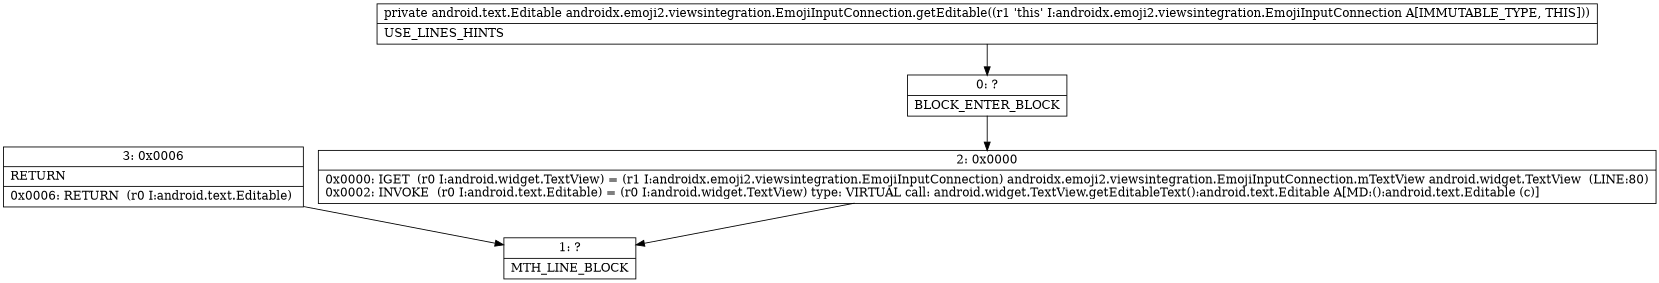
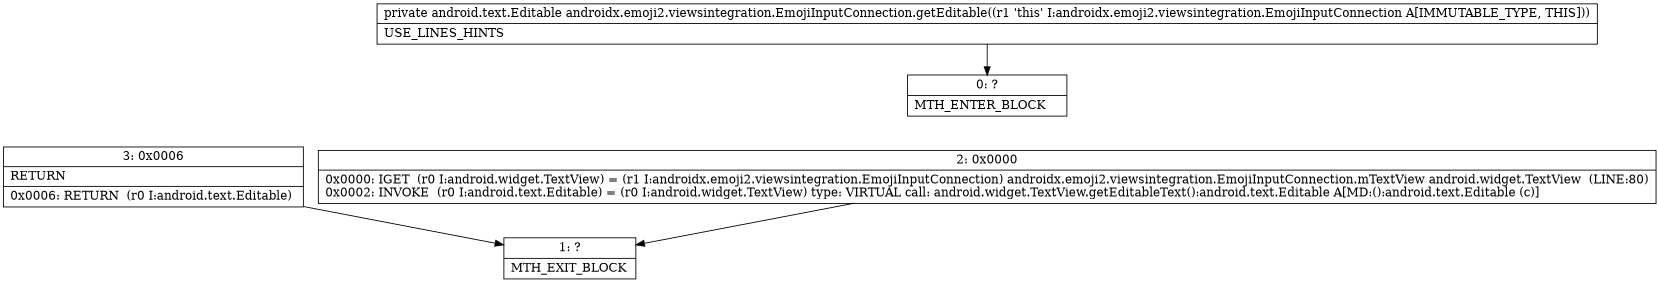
node "0: ?": text "BLOCK_ENTER_BLOCK" -> "MTH_ENTER_BLOCK"
edge "0: ?" -> "2: 0x0000": removed
node "1: ?": text "MTH_LINE_BLOCK" -> "MTH_EXIT_BLOCK"
